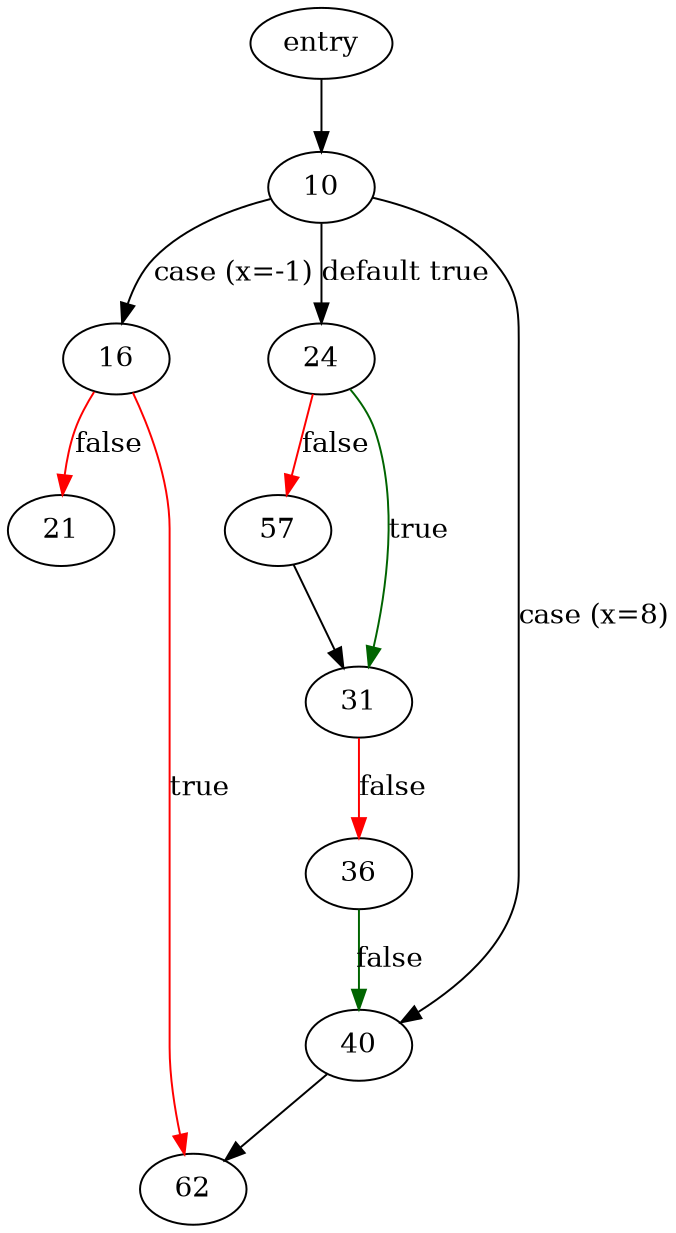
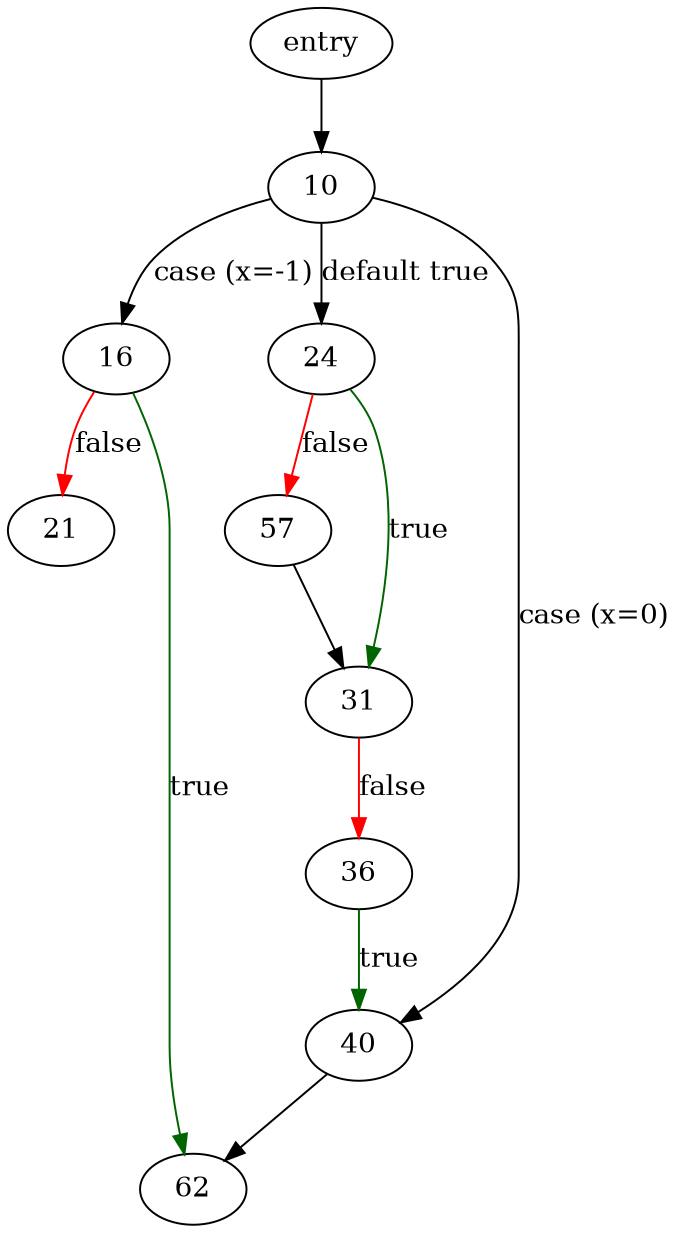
edge "10" -> "40": label "case (x=8)" -> "case (x=0)"
edge "16" -> "62": color red -> darkgreen
edge "36" -> "40": label "false" -> "true"
